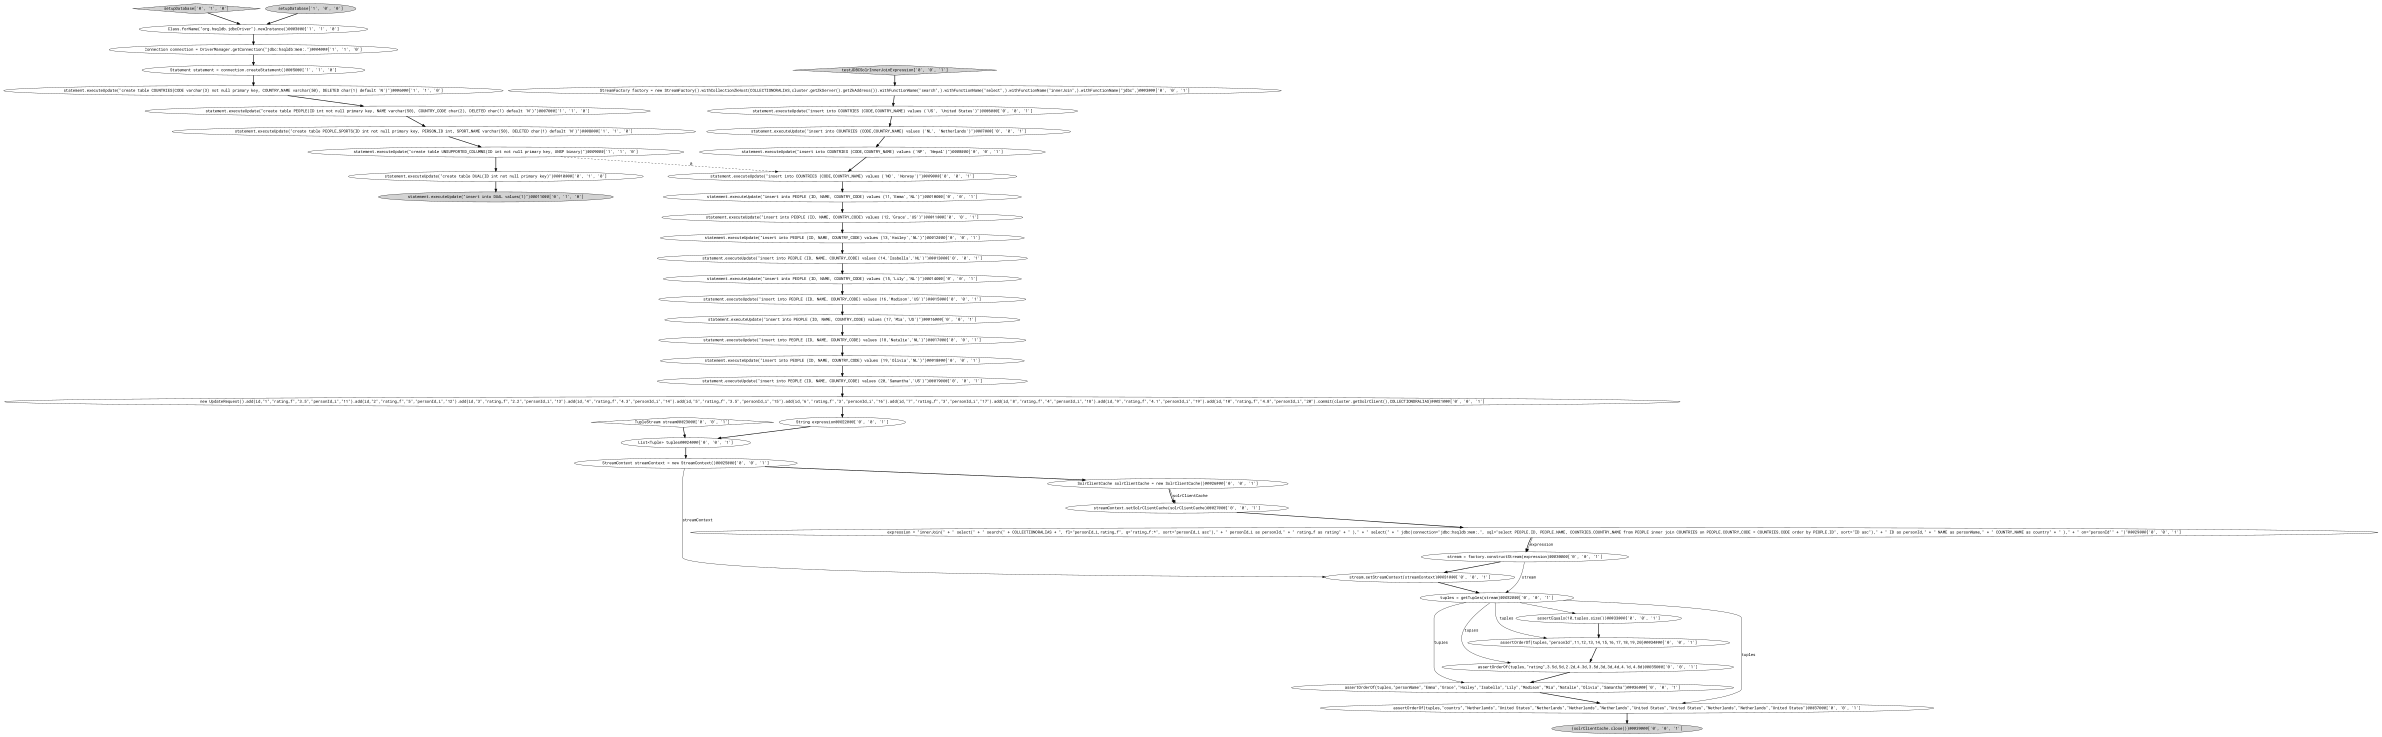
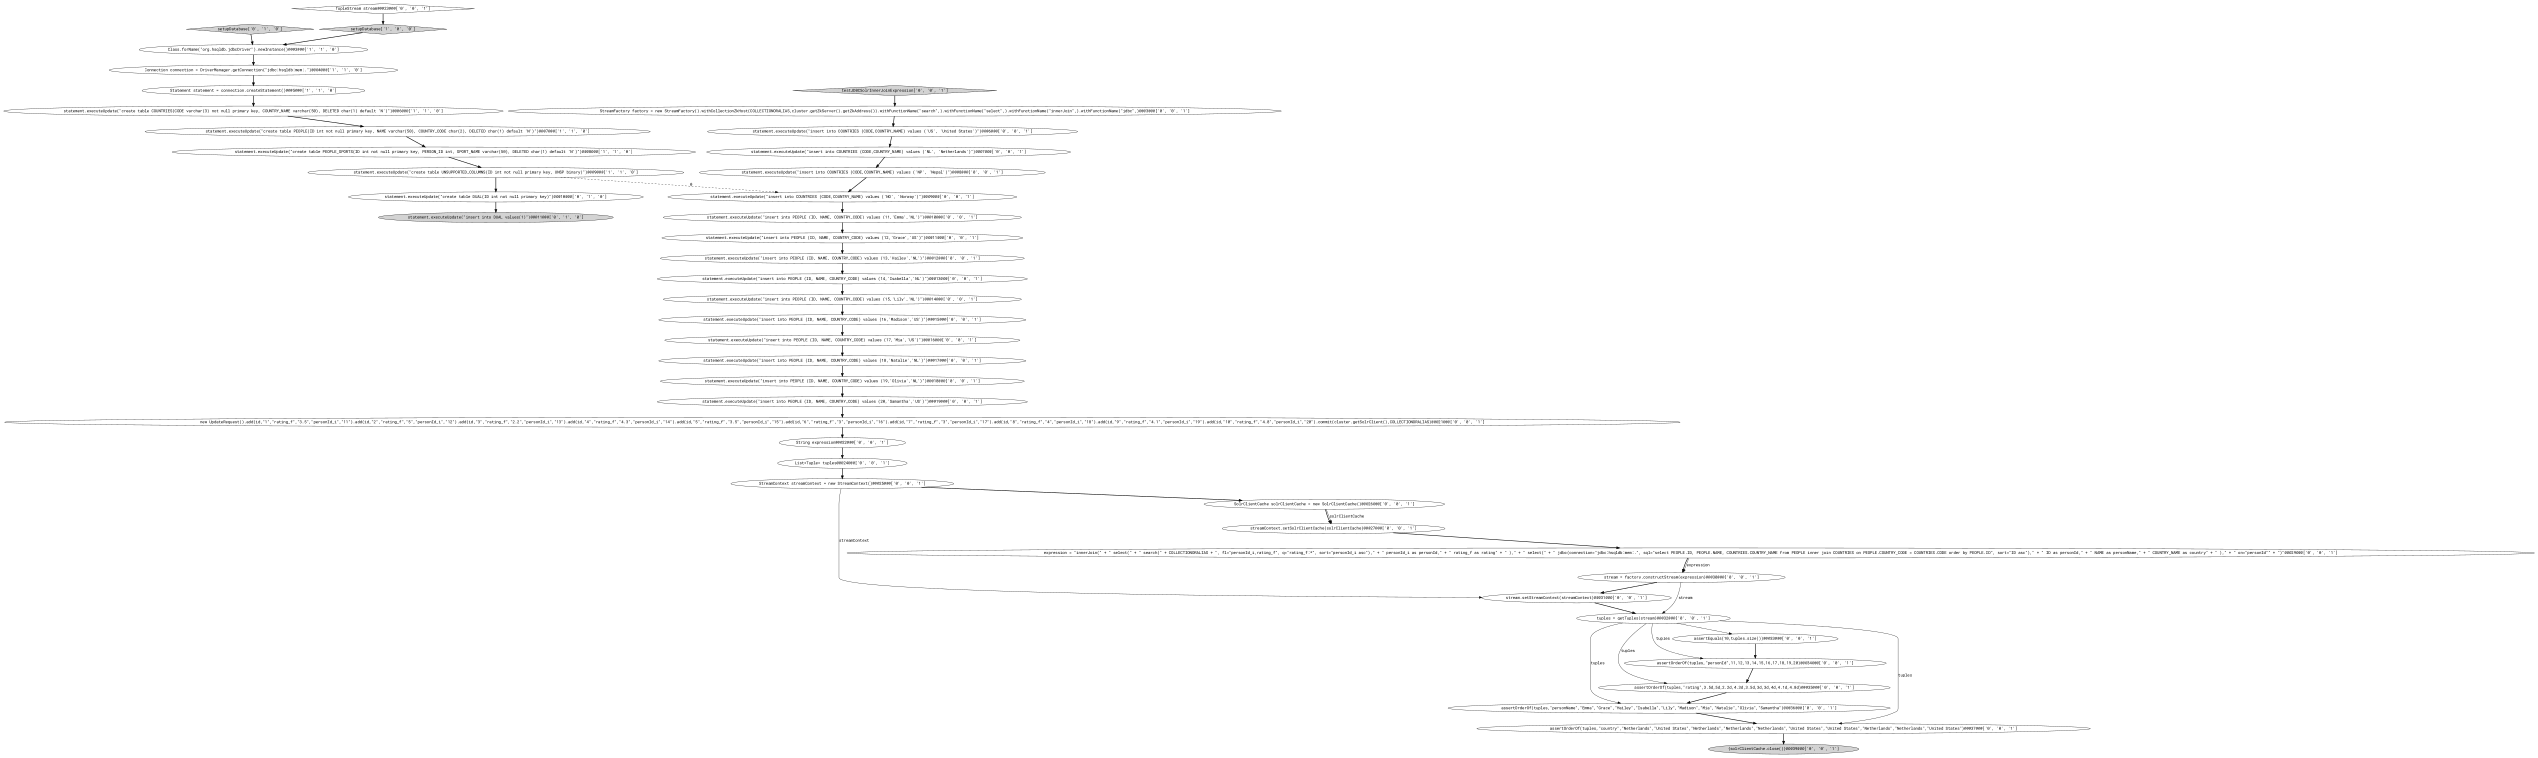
node "setupDatabase['1', '0', '0']": shape ellipse -> diamond
edge "TupleStream stream@@@23@@@['0', '0', '1']" -> "List<Tuple> tuples@@@24@@@['0', '0', '1']": now "TupleStream stream@@@23@@@['0', '0', '1']" -> "setupDatabase['1', '0', '0']"
